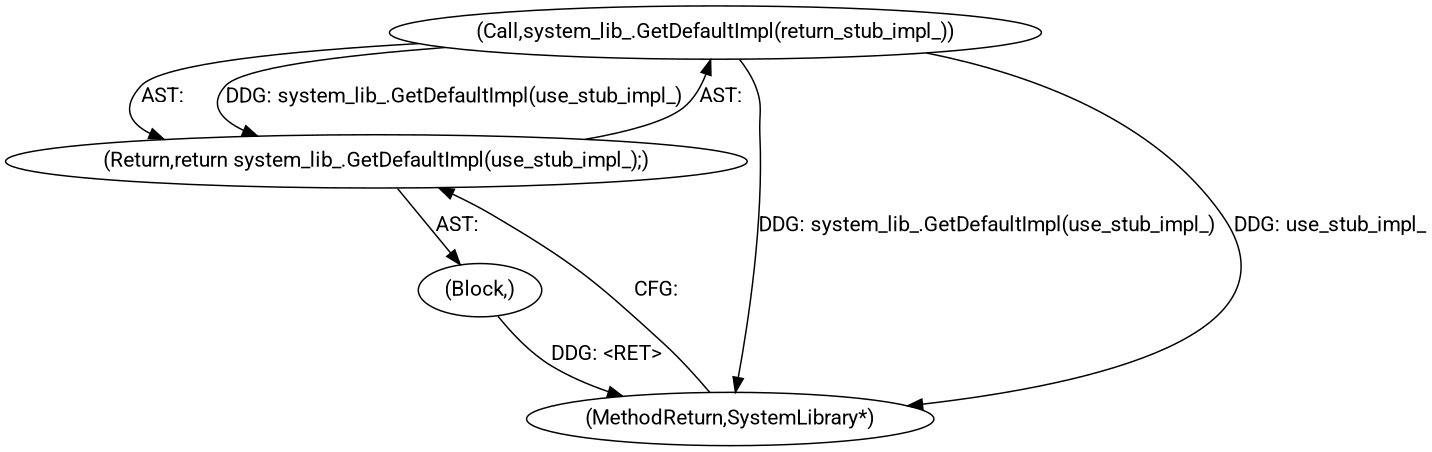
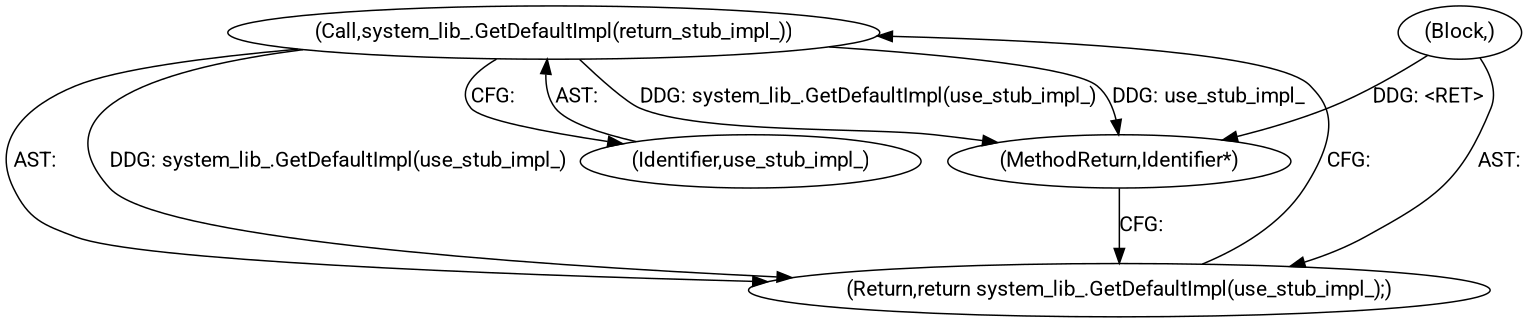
edge "(Return,return system_lib_.GetDefaultImpl(use_stub_impl_);)" -> "(Call,system_lib_.GetDefaultImpl(return_stub_impl_))": label "AST: " -> "CFG: "
node "(Identifier,use_stub_impl_)": added
edge "(Return,return system_lib_.GetDefaultImpl(use_stub_impl_);)" -> "(Block,)": reversed
node "(MethodReturn,SystemLibrary*)": label "(MethodReturn,SystemLibrary*)" -> "(MethodReturn,Identifier*)"
